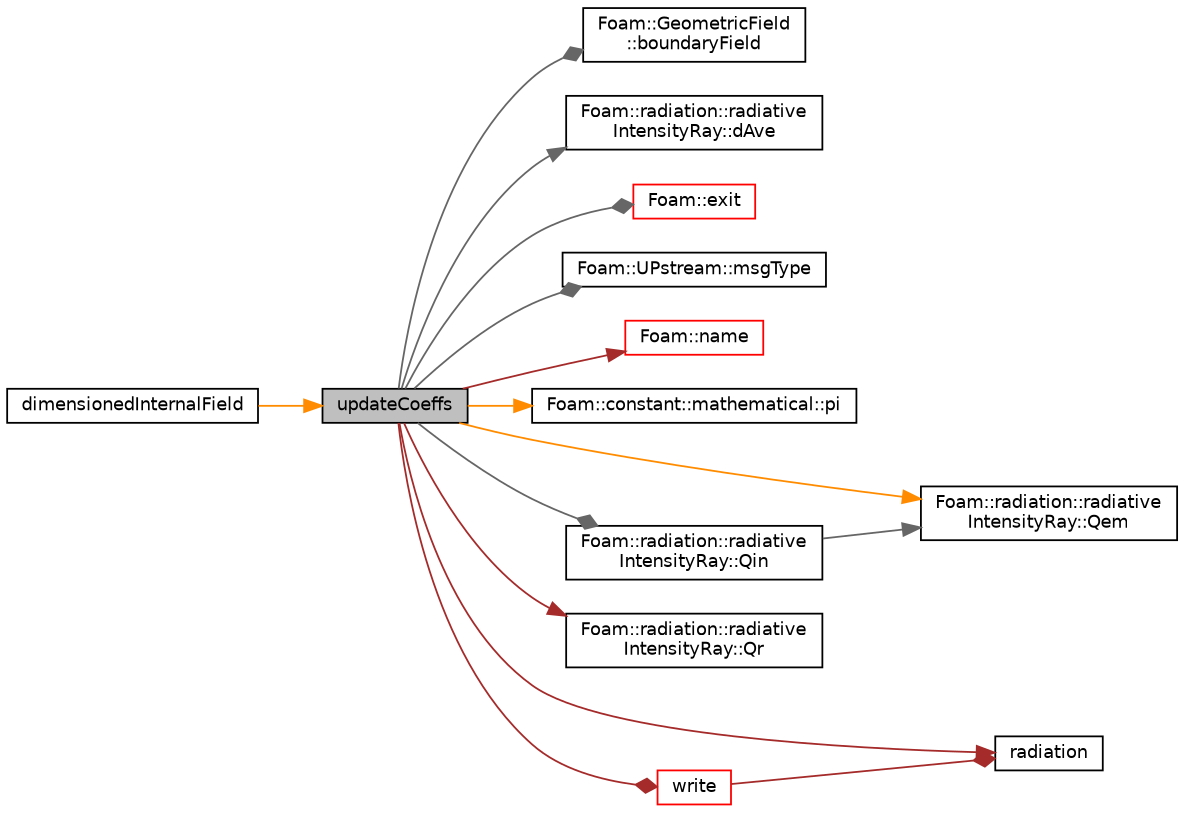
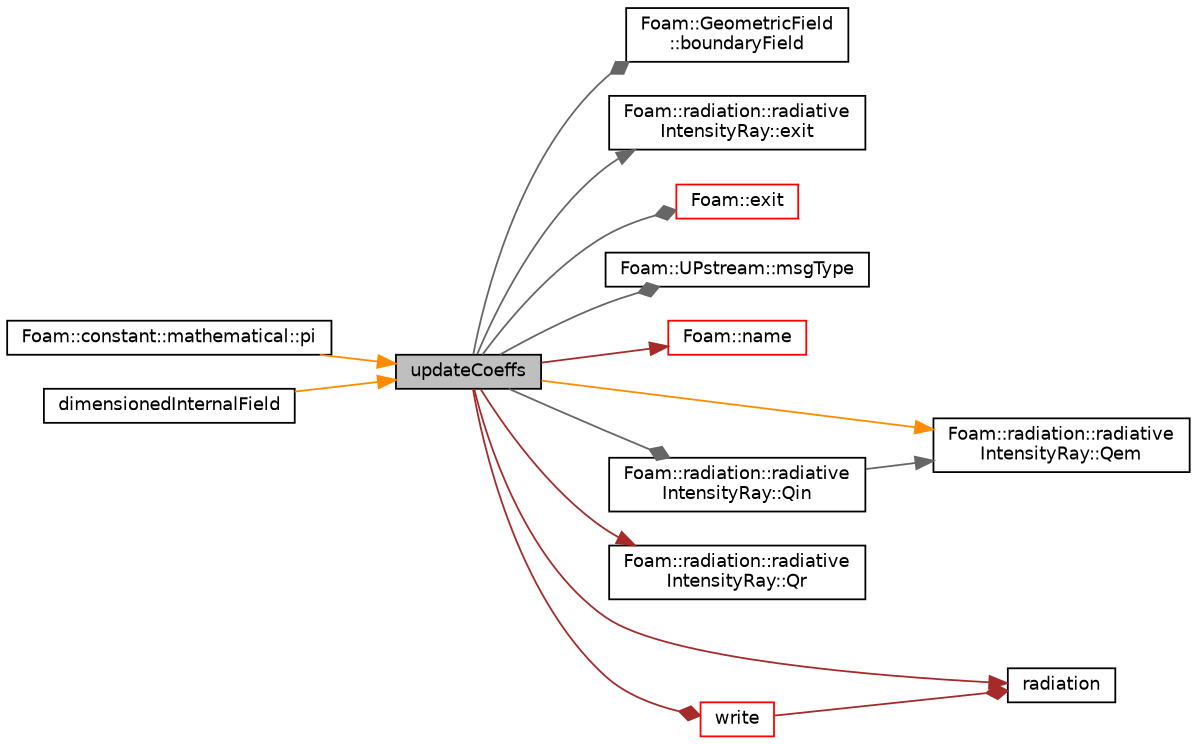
node "Foam::radiation::radiative IntensityRay::dAve": label "Foam::radiation::radiative IntensityRay::dAve" -> "Foam::radiation::radiative IntensityRay::exit"
edge "updateCoeffs" -> "Foam::constant::mathematical::pi": reversed
